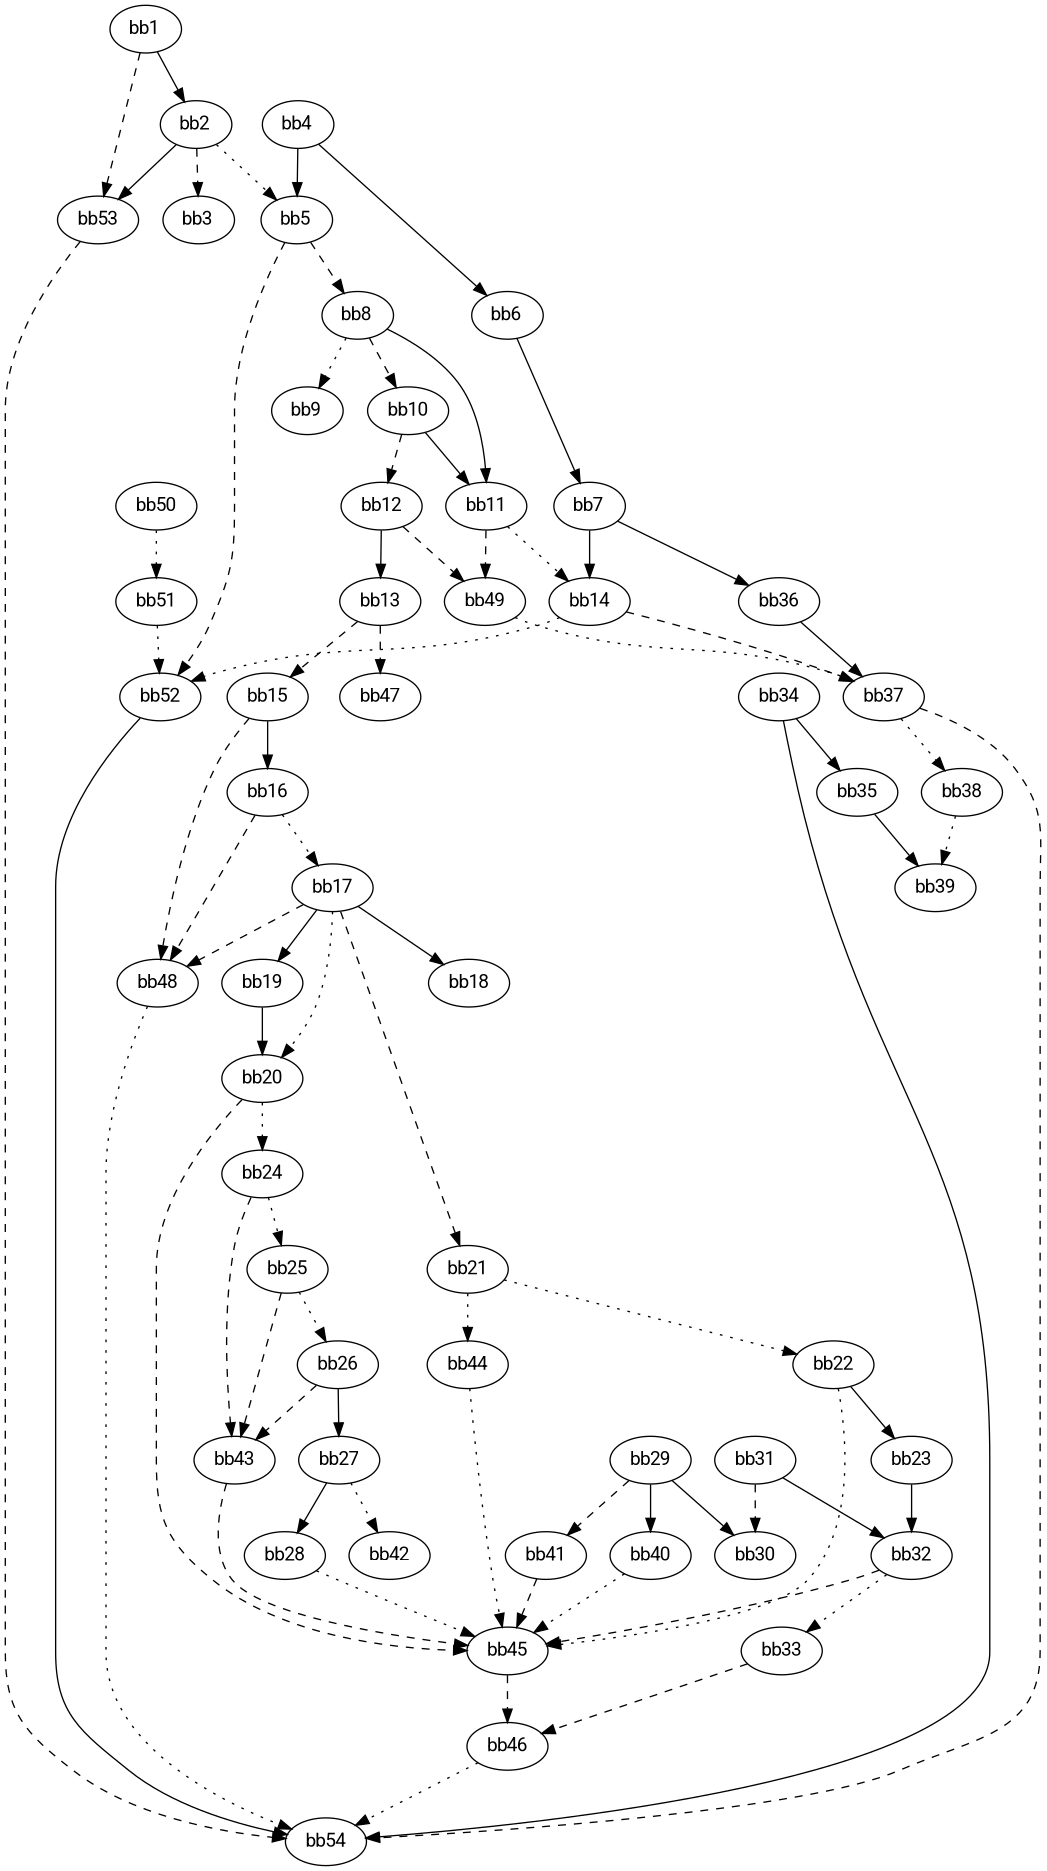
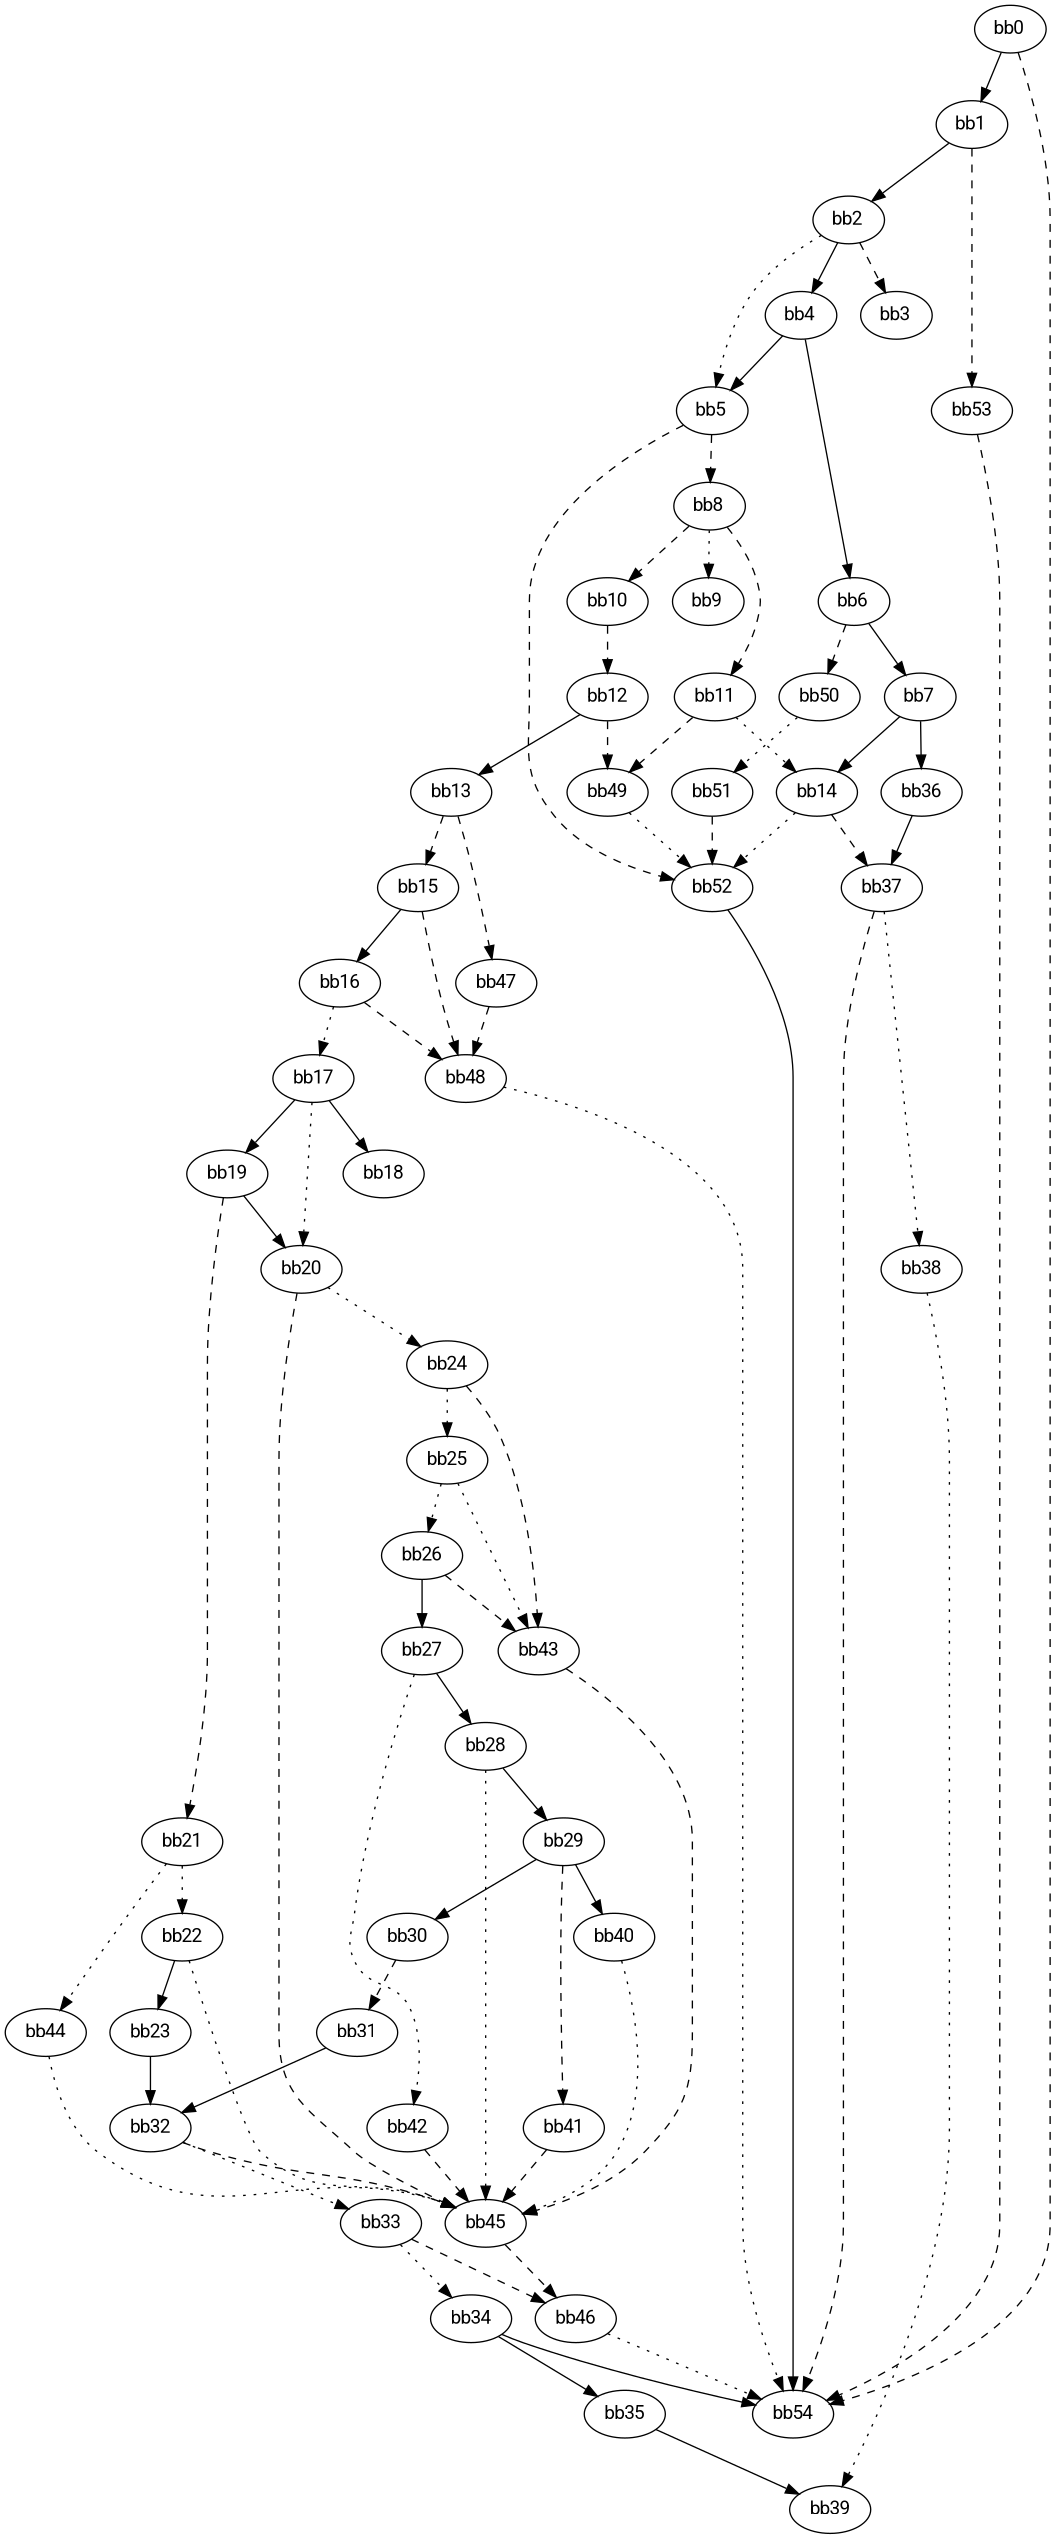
node "bb0": added
edge "bb2" -> "bb53": now "bb2" -> "bb4"
edge "bb8" -> "bb11": style solid -> dashed
edge "bb10" -> "bb11": removed
edge "bb51" -> "bb52": style dotted -> dashed
edge "bb6" -> "bb50": added
edge "bb49" -> "bb37": now "bb49" -> "bb52"
edge "bb17" -> "bb48": now "bb47" -> "bb48"
edge "bb17" -> "bb21": now "bb19" -> "bb21"
edge "bb25" -> "bb43": style dashed -> dotted
edge "bb31" -> "bb30": reversed
edge "bb28" -> "bb29": added
edge "bb42" -> "bb45": added
edge "bb33" -> "bb34": added
